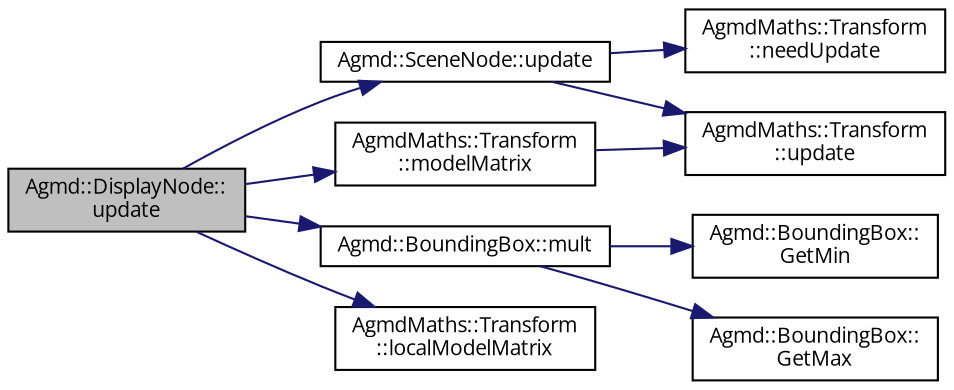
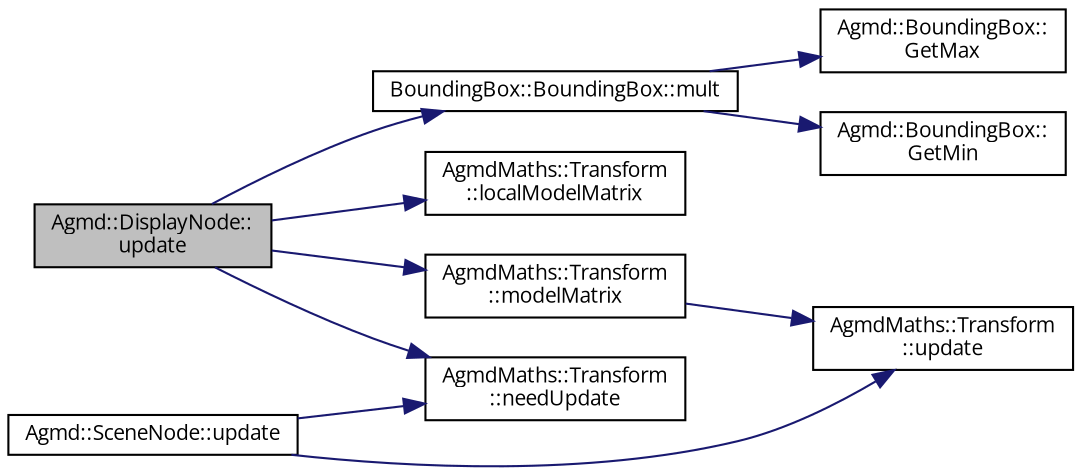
edge "Agmd::DisplayNode:: update" -> "Agmd::SceneNode::update": now "Agmd::DisplayNode:: update" -> "AgmdMaths::Transform ::needUpdate"
node "Agmd::BoundingBox::mult": label "Agmd::BoundingBox::mult" -> "BoundingBox::BoundingBox::mult"
